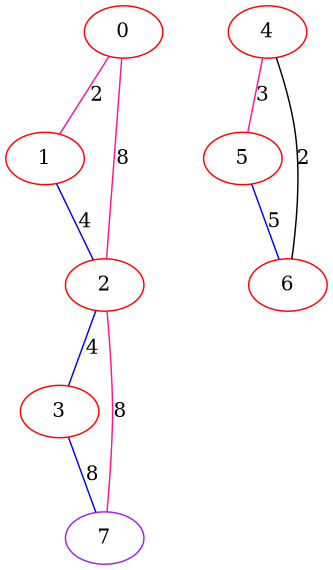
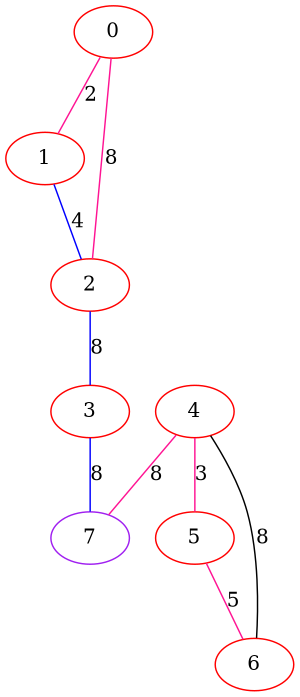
edge "4" -- "6": label "2" -> "8"
edge "5" -- "6": color blue -> deeppink
edge "2" -- "3": label "4" -> "8"
edge "2" -- "7": now "4" -- "7"
